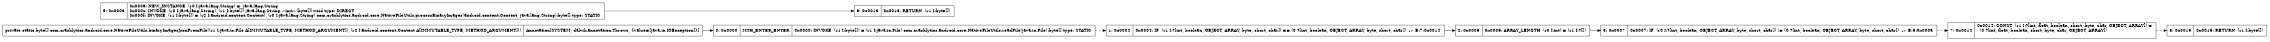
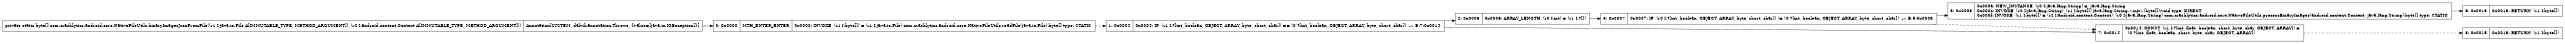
edge "3: 0x0007" -> "5: 0x000a": added
edge "1: 0x0004" -> "7: 0x0014": added
